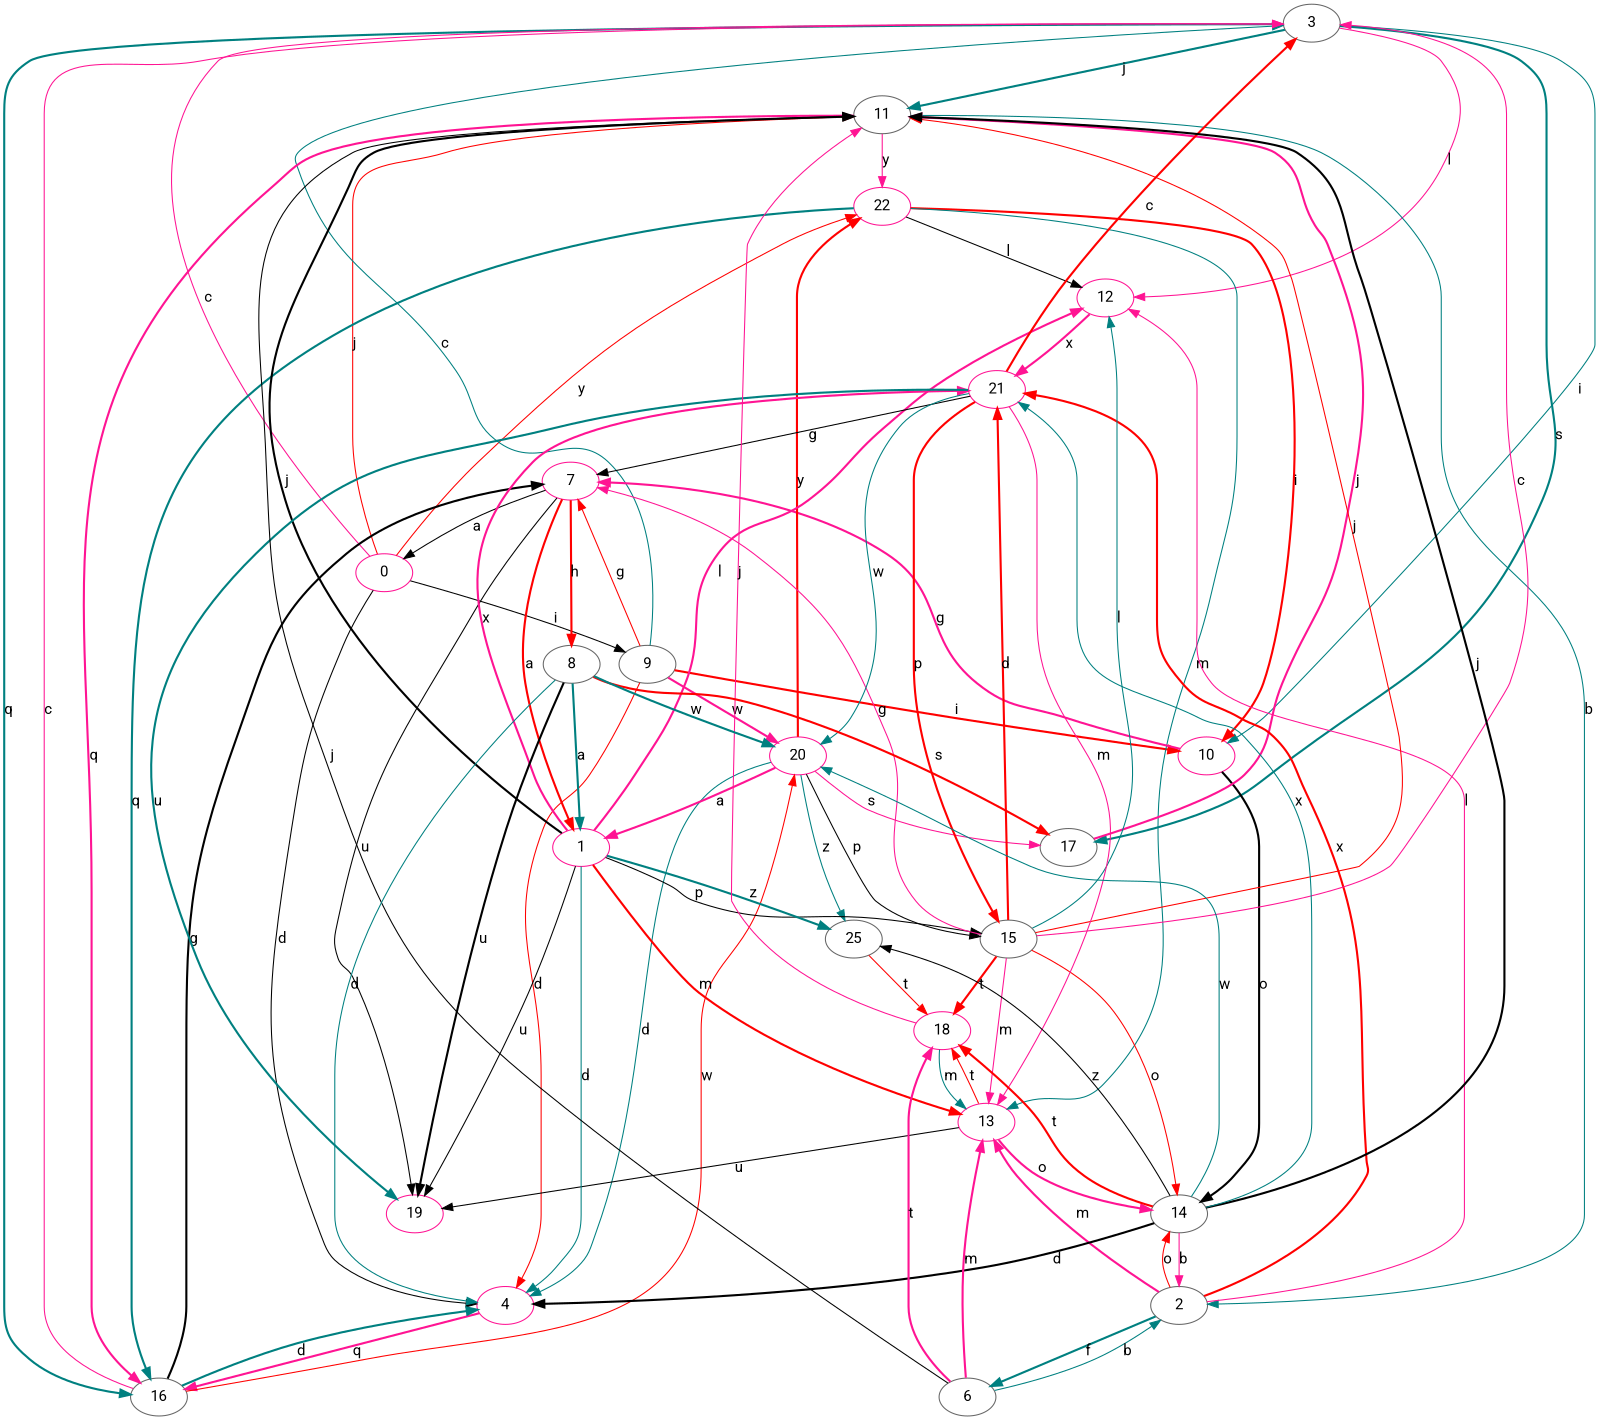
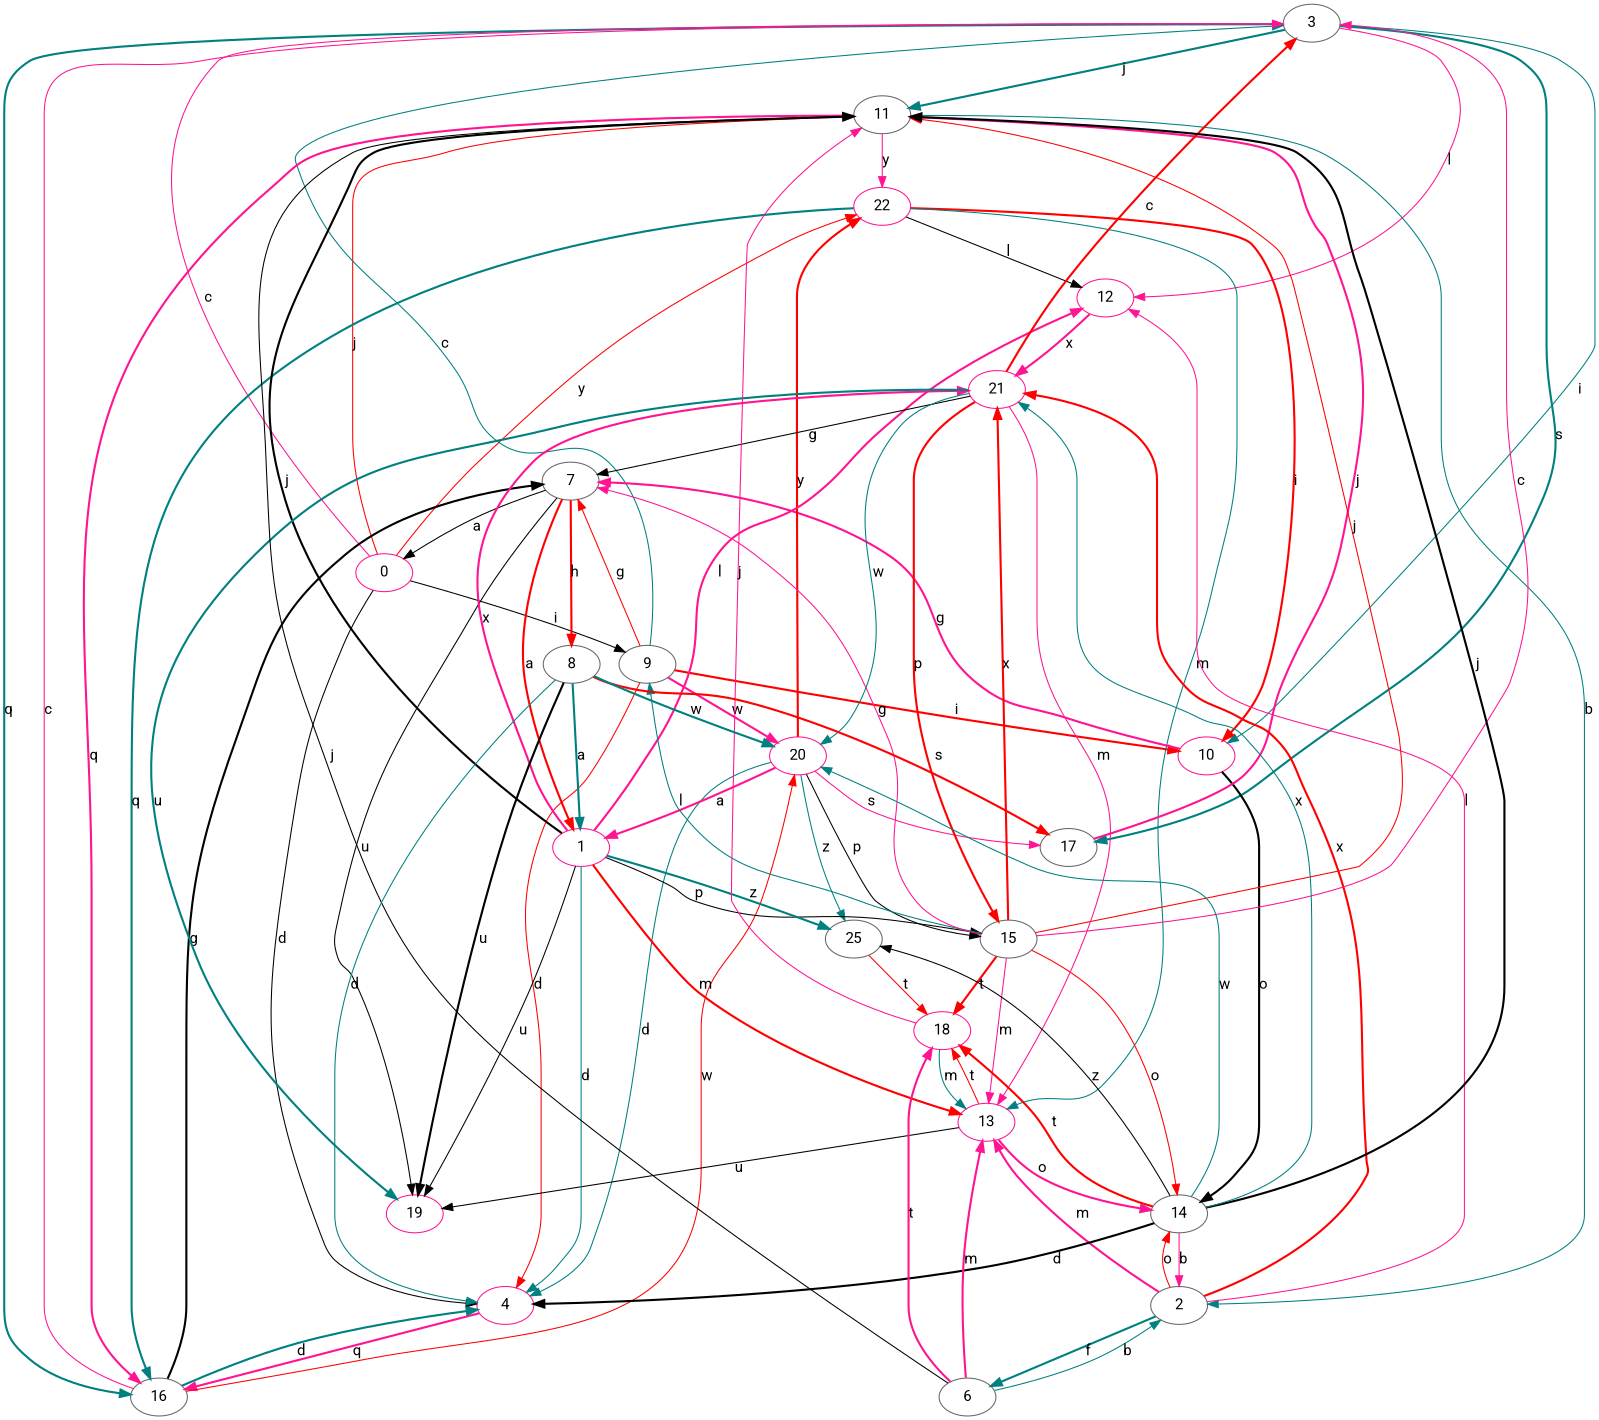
node "7": color deeppink -> gray40
edge "15" -> "12": now "15" -> "9"
edge "15" -> "21": label "d" -> "x"
